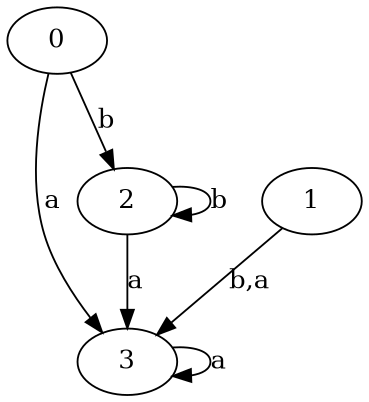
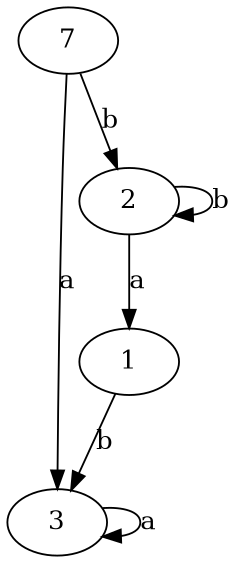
node "0": label "0" -> "7"
edge "2" -> "3": now "2" -> "1"
edge "1" -> "3": label "b,a" -> "b"
